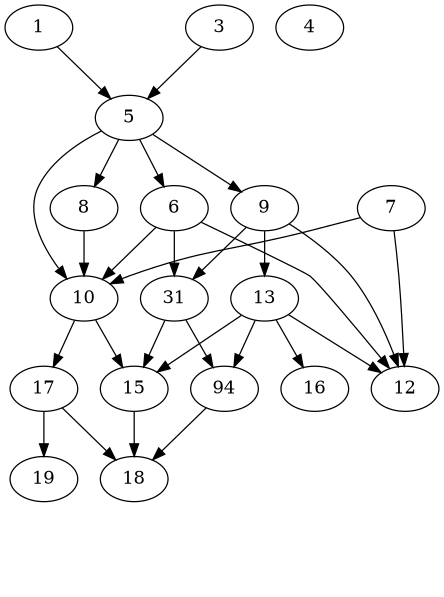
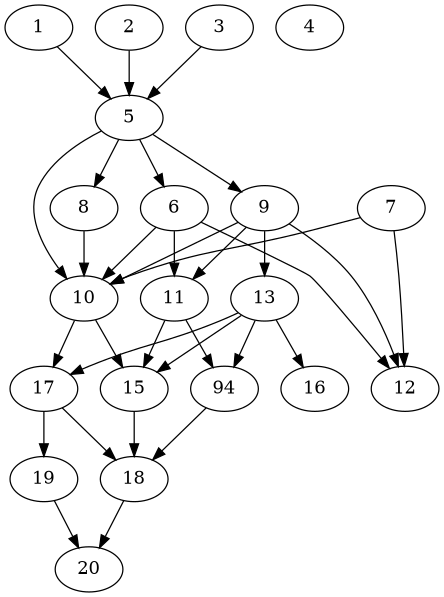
node "2": added
edge "9" -> "10": added
node "31": label "31" -> "11"
edge "13" -> "12": now "13" -> "17"
node "20": added
